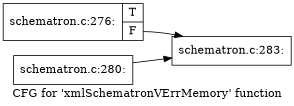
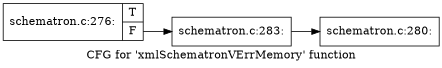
edge "schematron.c:280:" -> "schematron.c:283:": reversed
